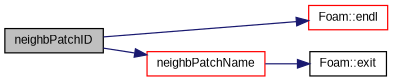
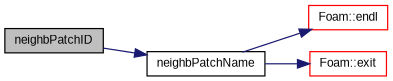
edge "neighbPatchID" -> "Foam::endl": now "neighbPatchName" -> "Foam::endl"
node "neighbPatchName": color red -> black
node "Foam::exit": color black -> red
